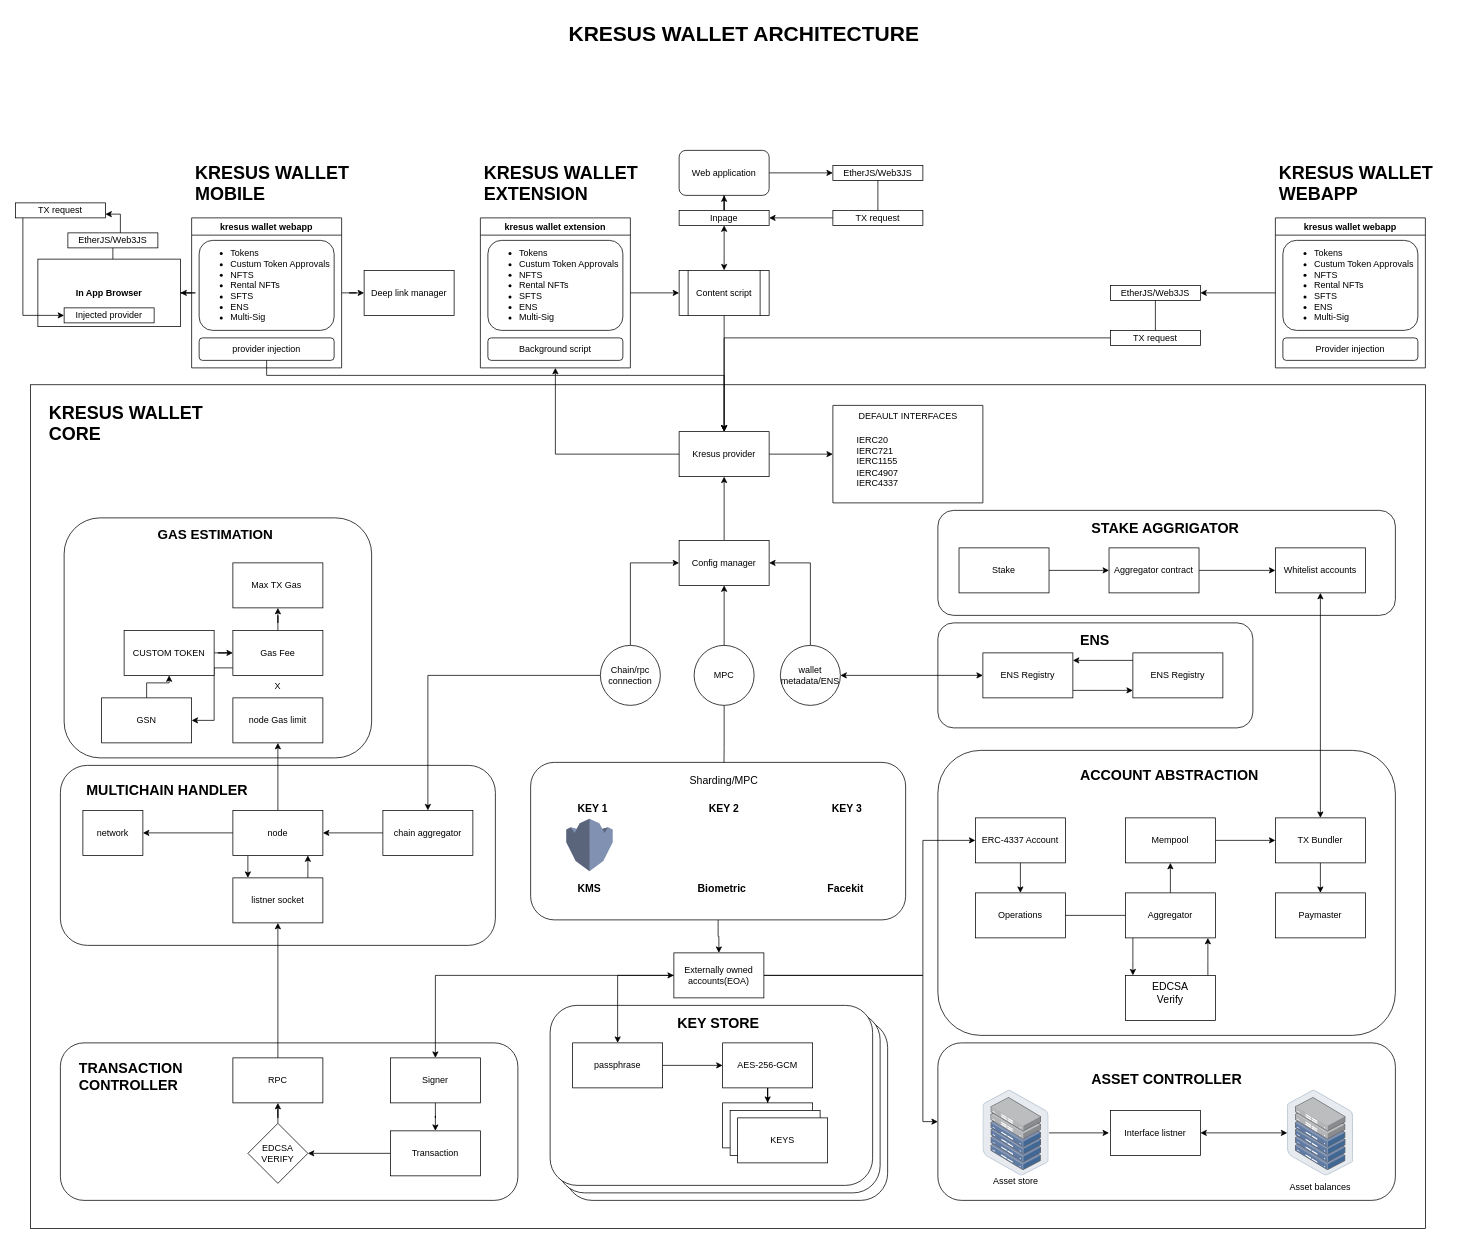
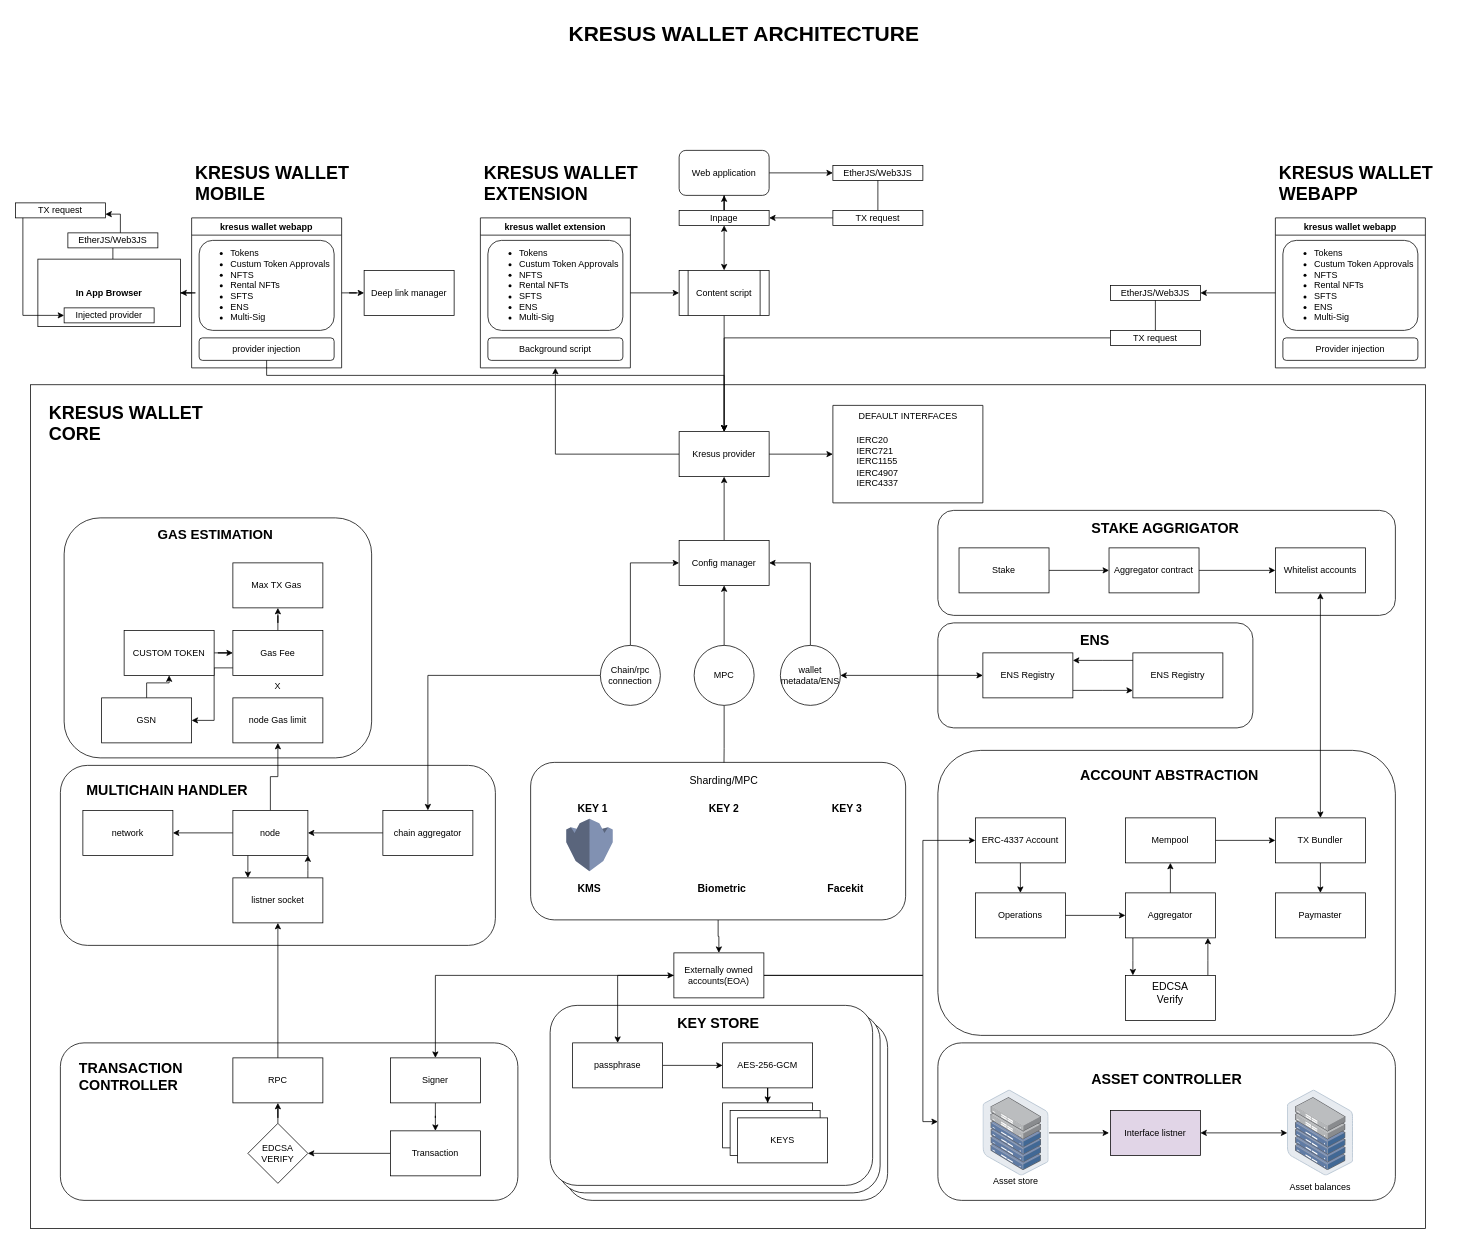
node "network": size 60x45 -> 90x45
node "node": size 90x45 -> 75x45
edge "Operations" -- "Aggregator": arrowhead none -> classic
node "Interface listner": fillcolor #ffffff -> #e1d5e7
